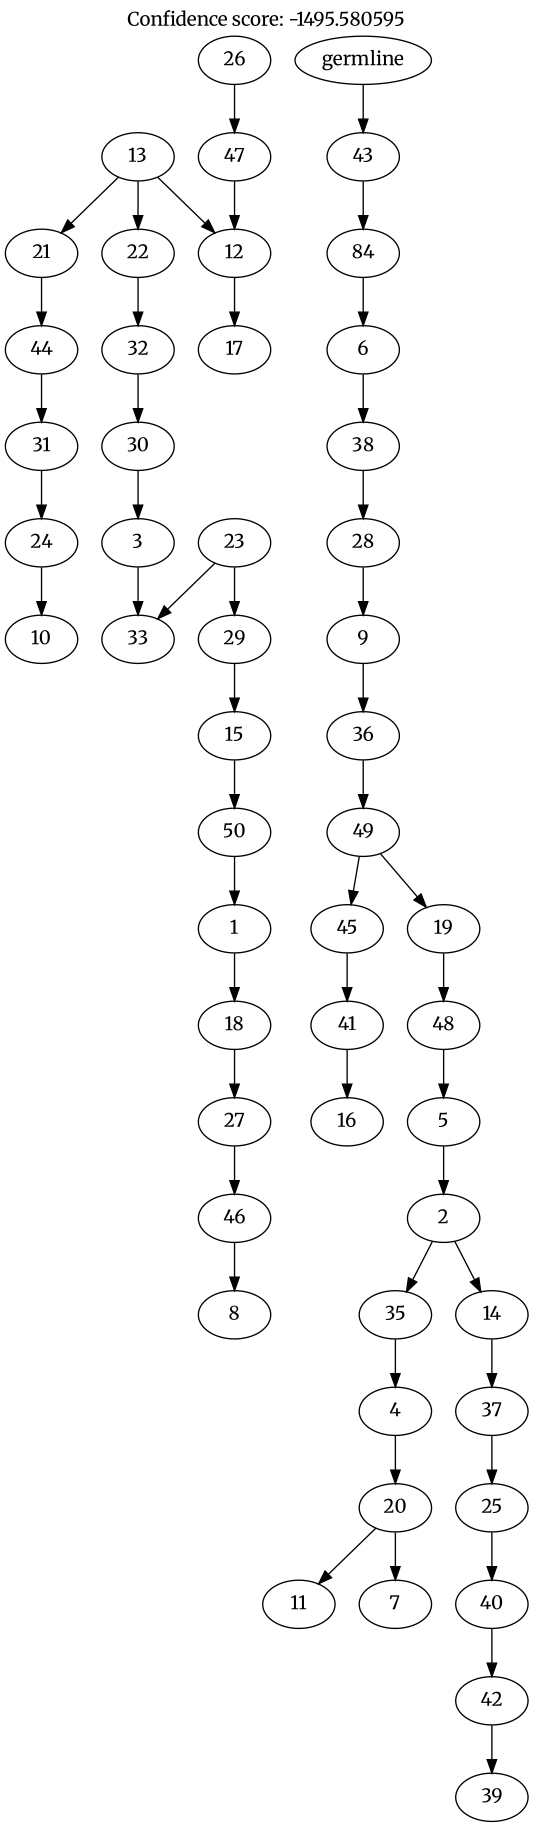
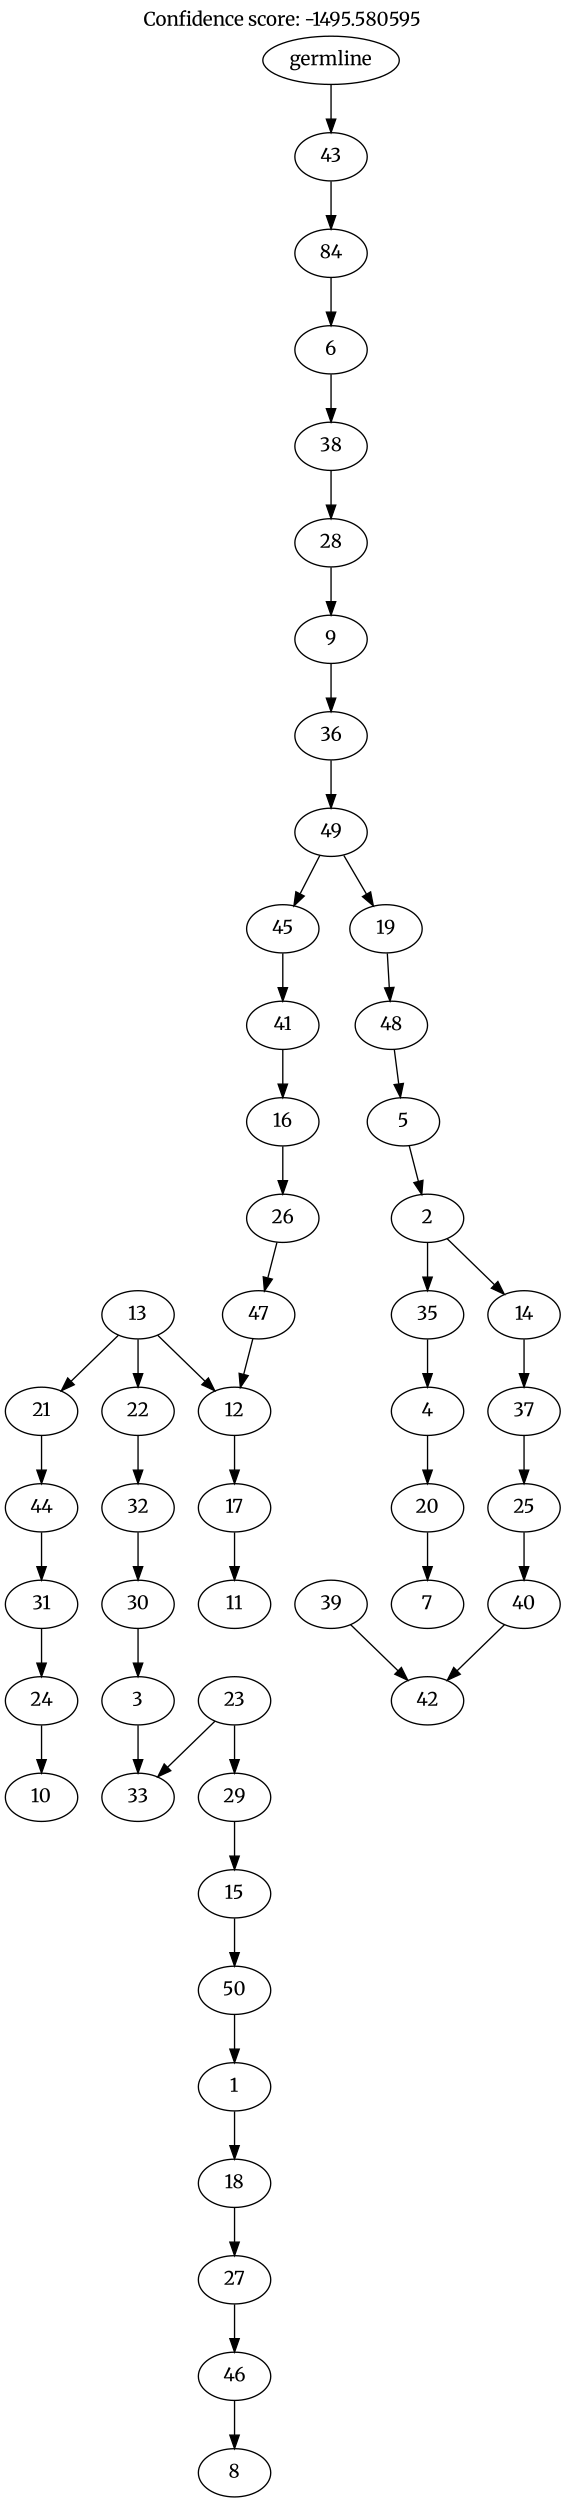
edge "16" -> "26": added
edge "20" -> "11": now "17" -> "11"
edge "42" -> "39": reversed
